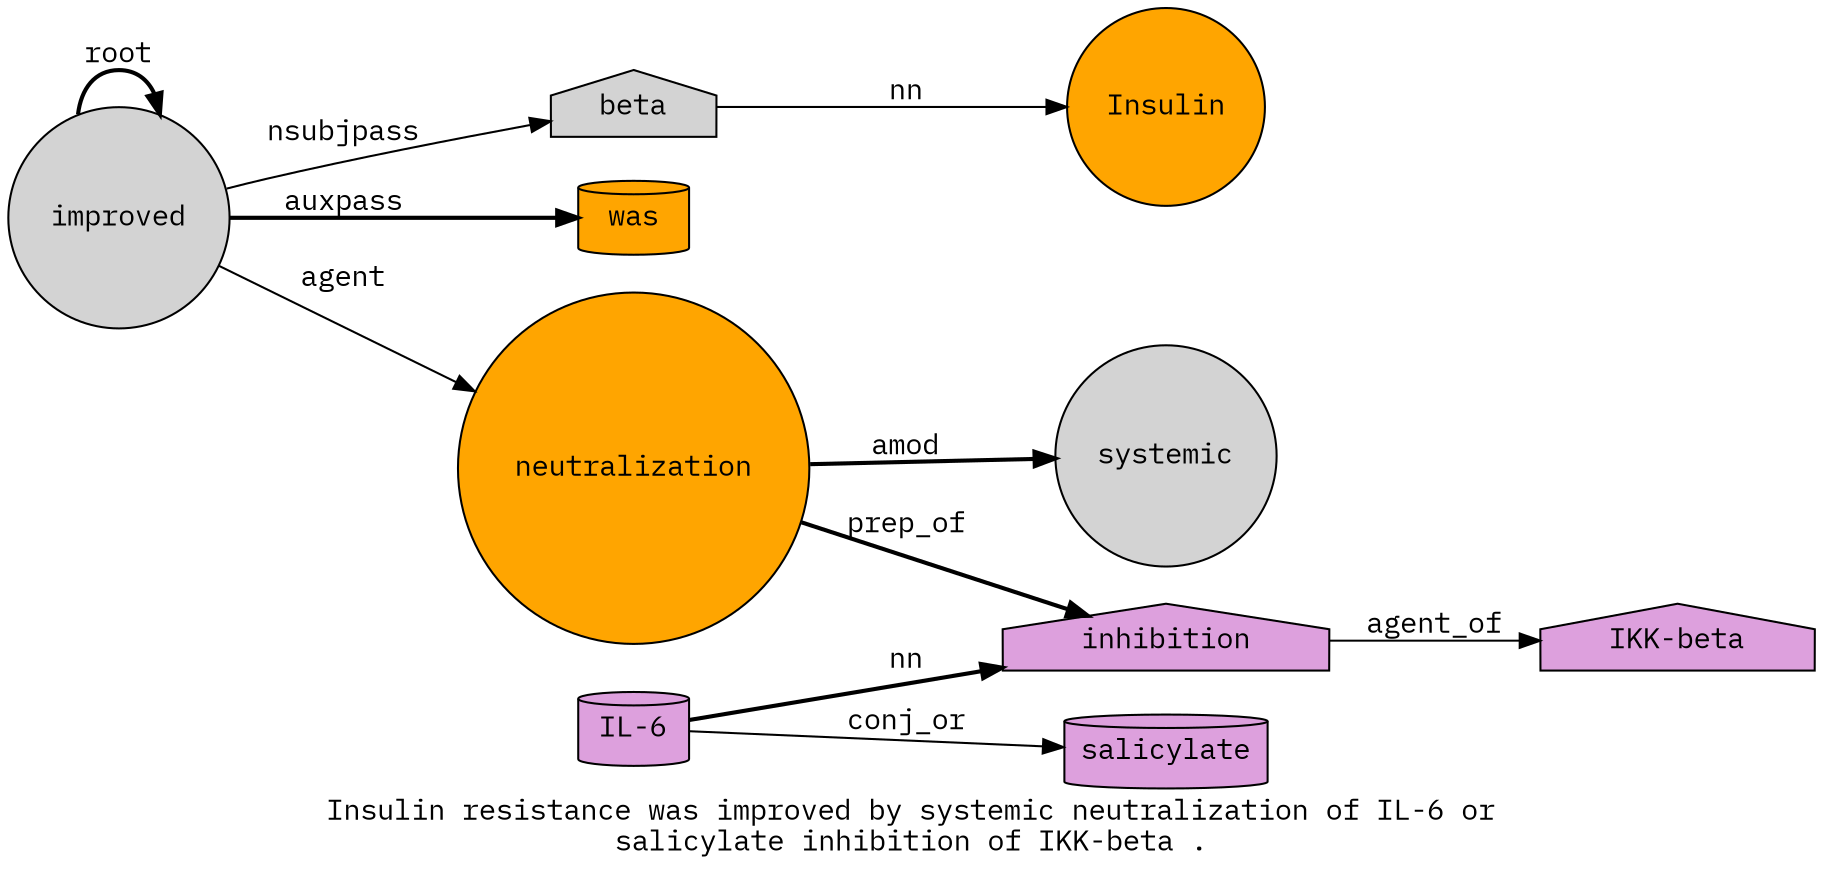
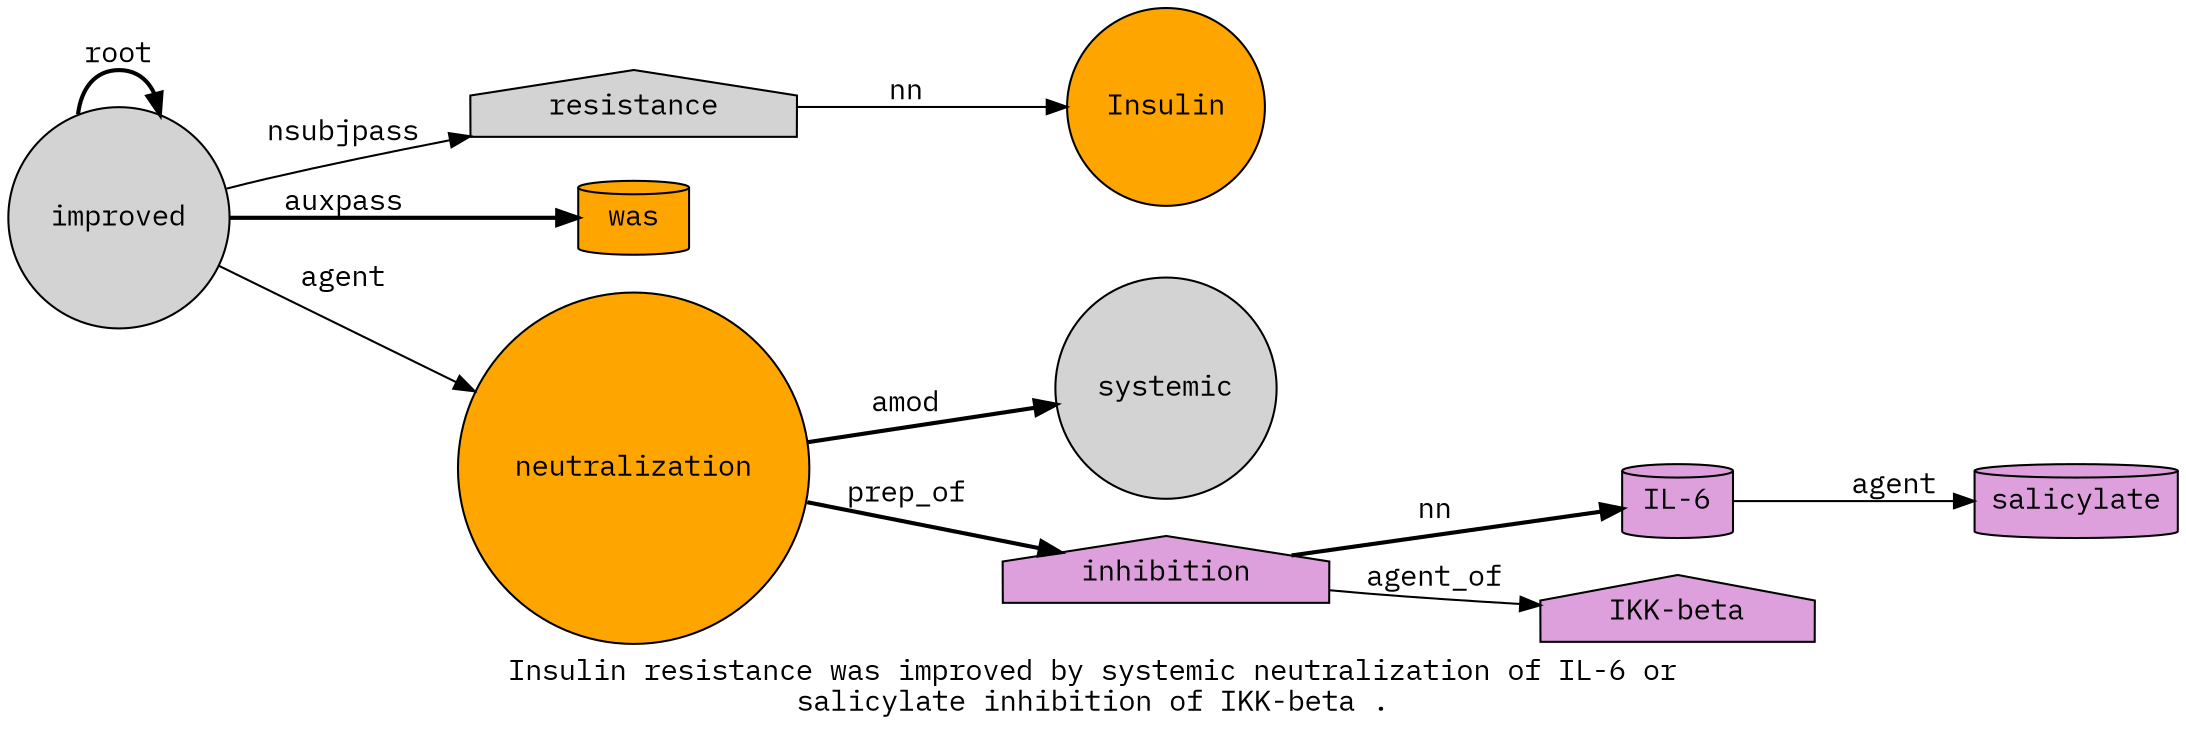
node "beta": label "beta" -> "resistance"
edge "IL-6" -> "inhibition": reversed
edge "IL-6" -> "salicylate": label "conj_or" -> "agent"
